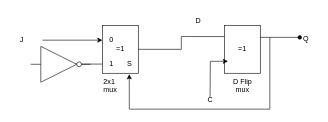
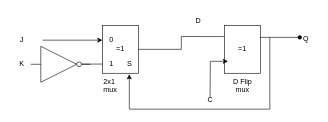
node "K": added
